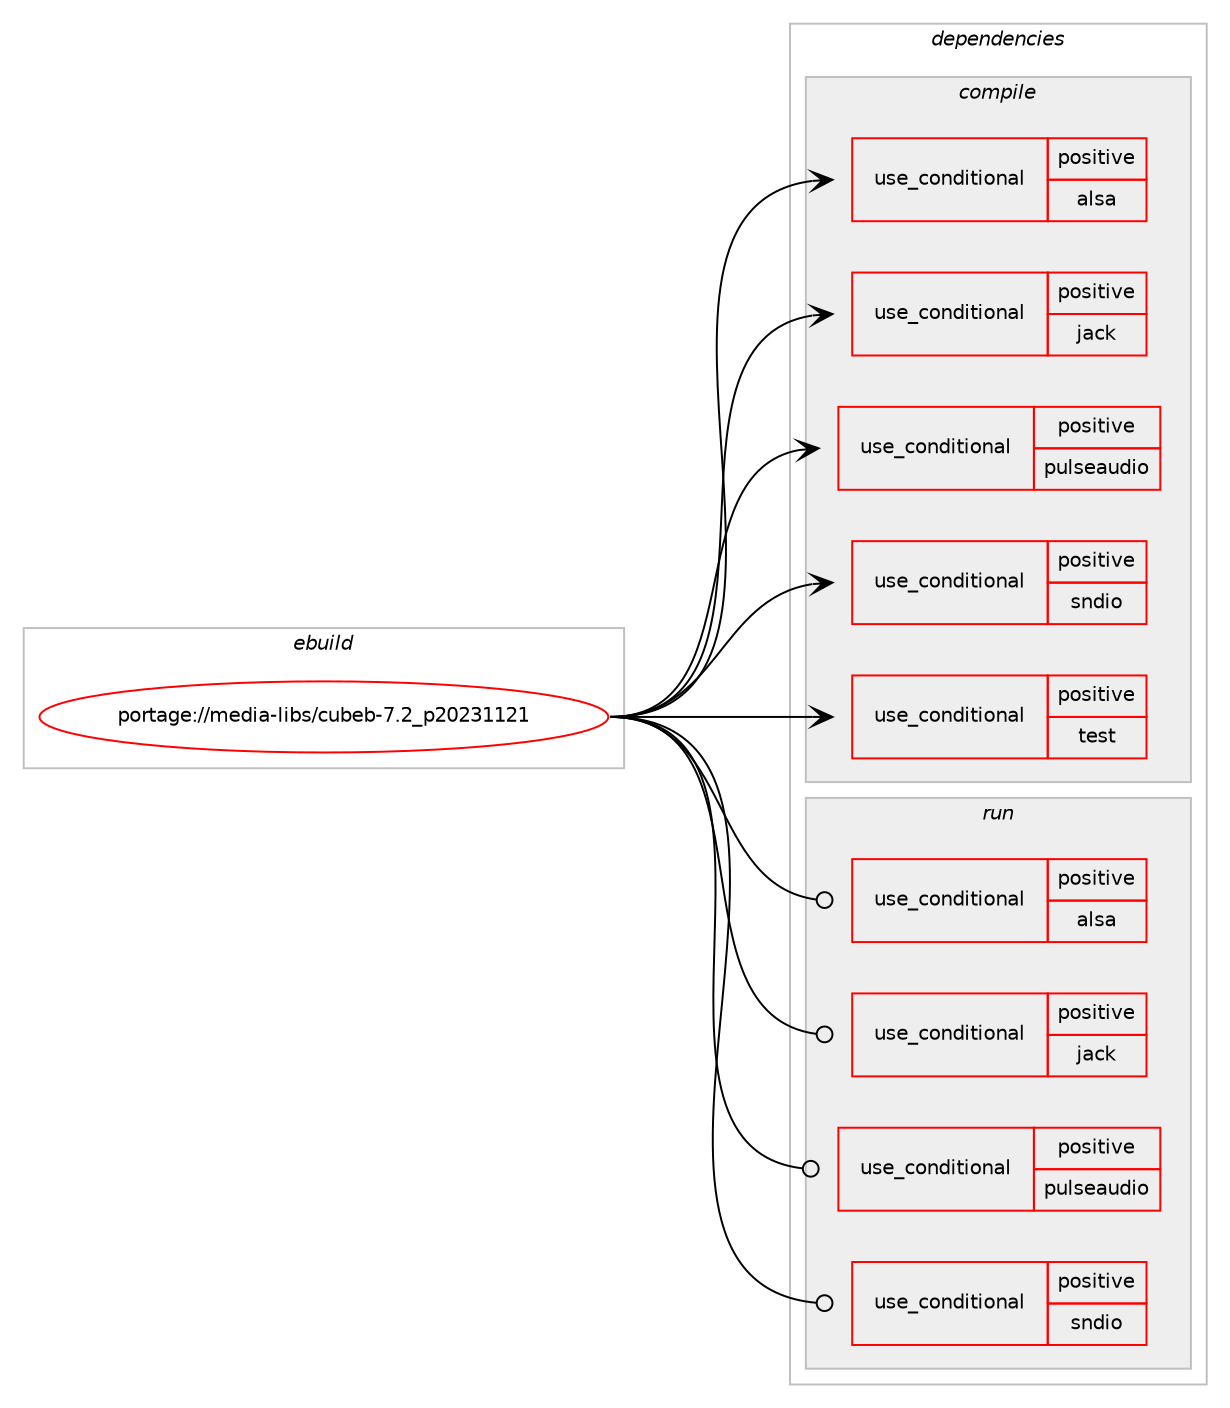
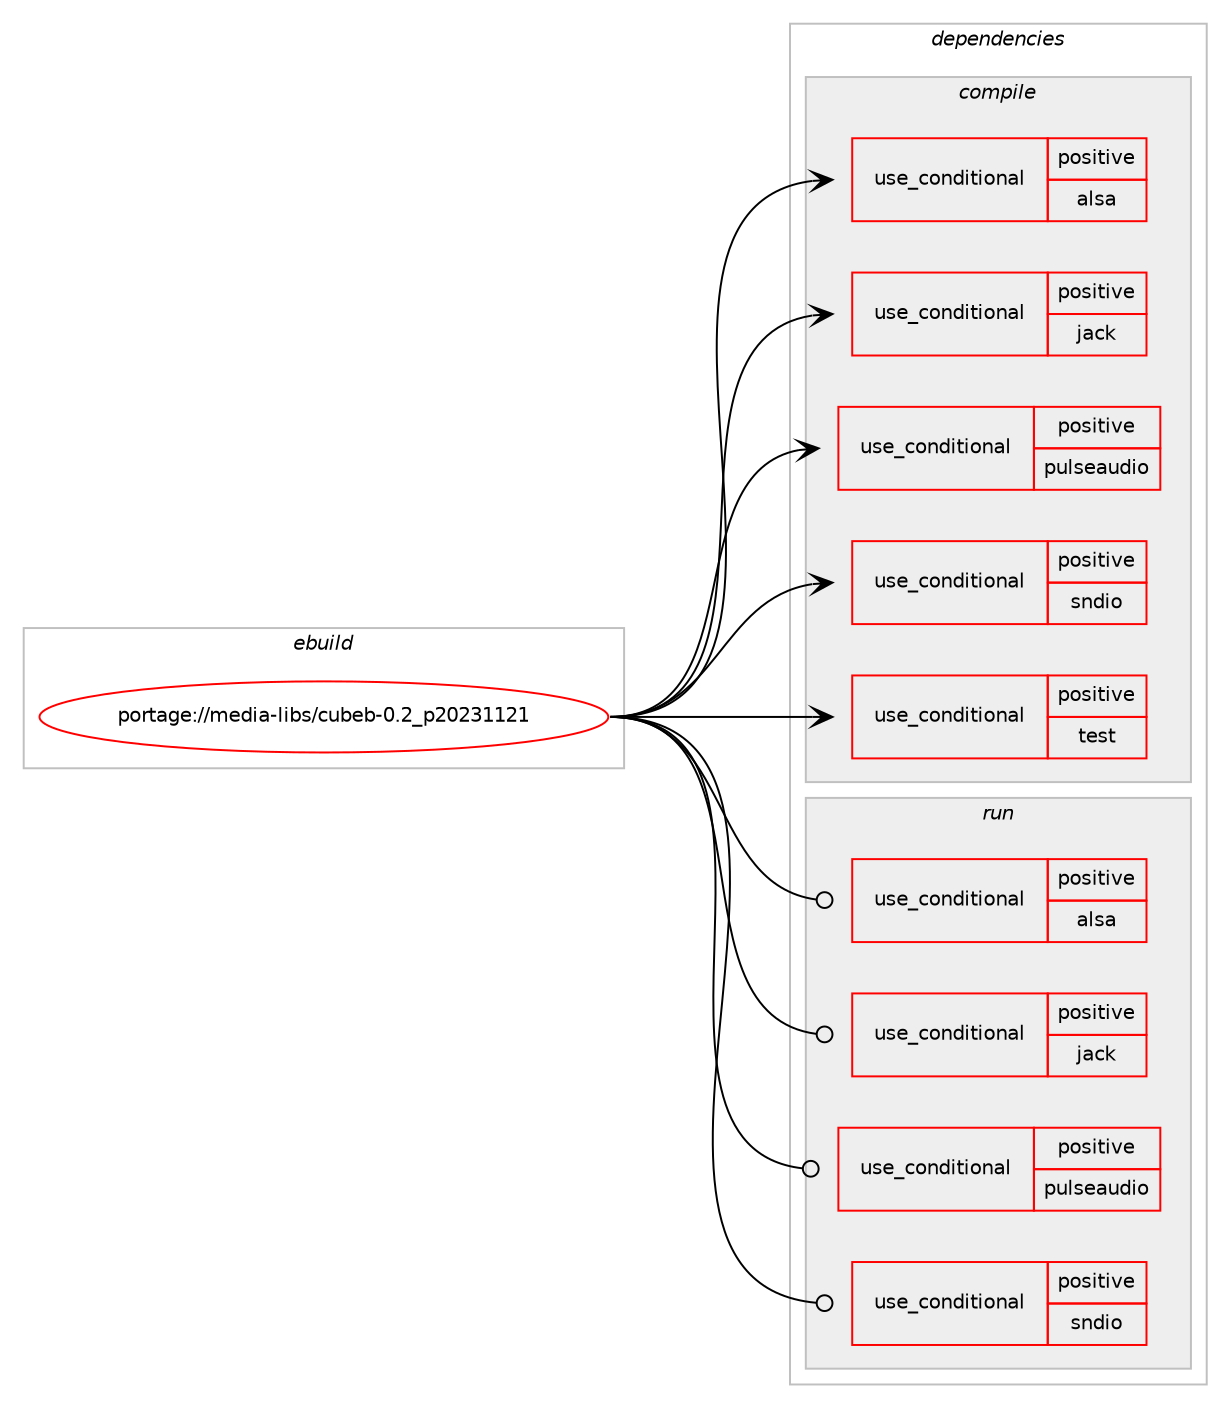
node "portage://media-libs/cubeb-7.2_p20231121": label "portage://media-libs/cubeb-7.2_p20231121" -> "portage://media-libs/cubeb-0.2_p20231121"
